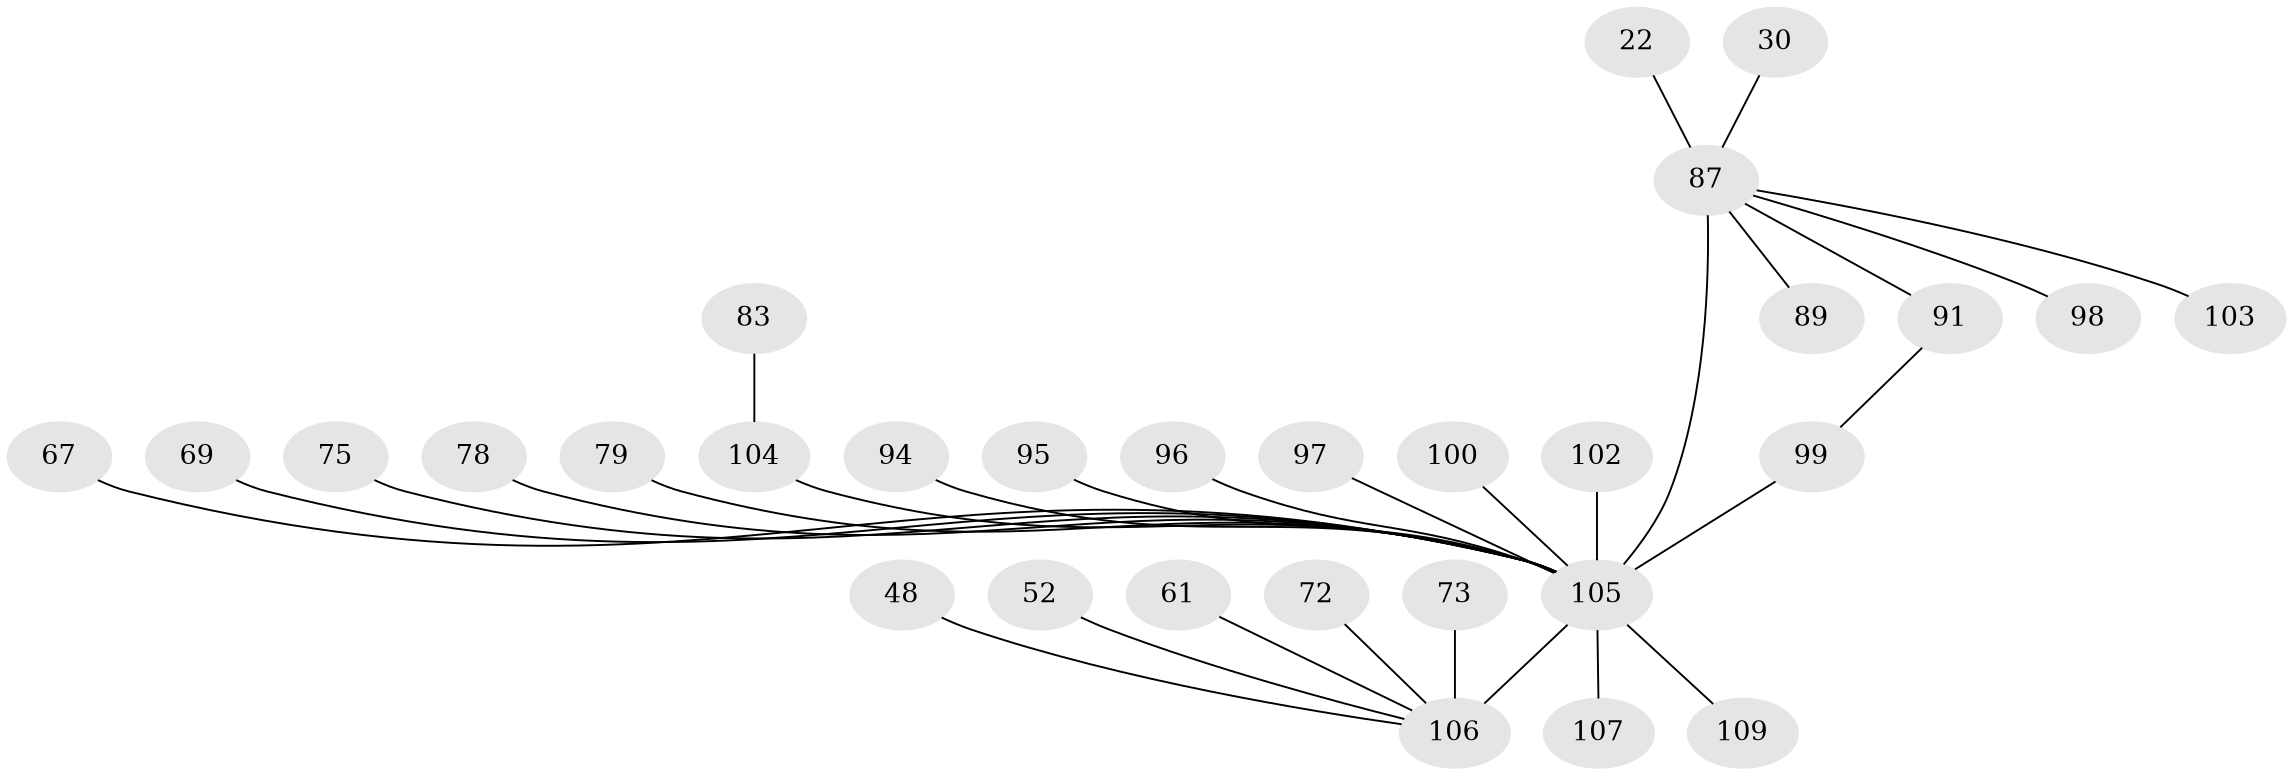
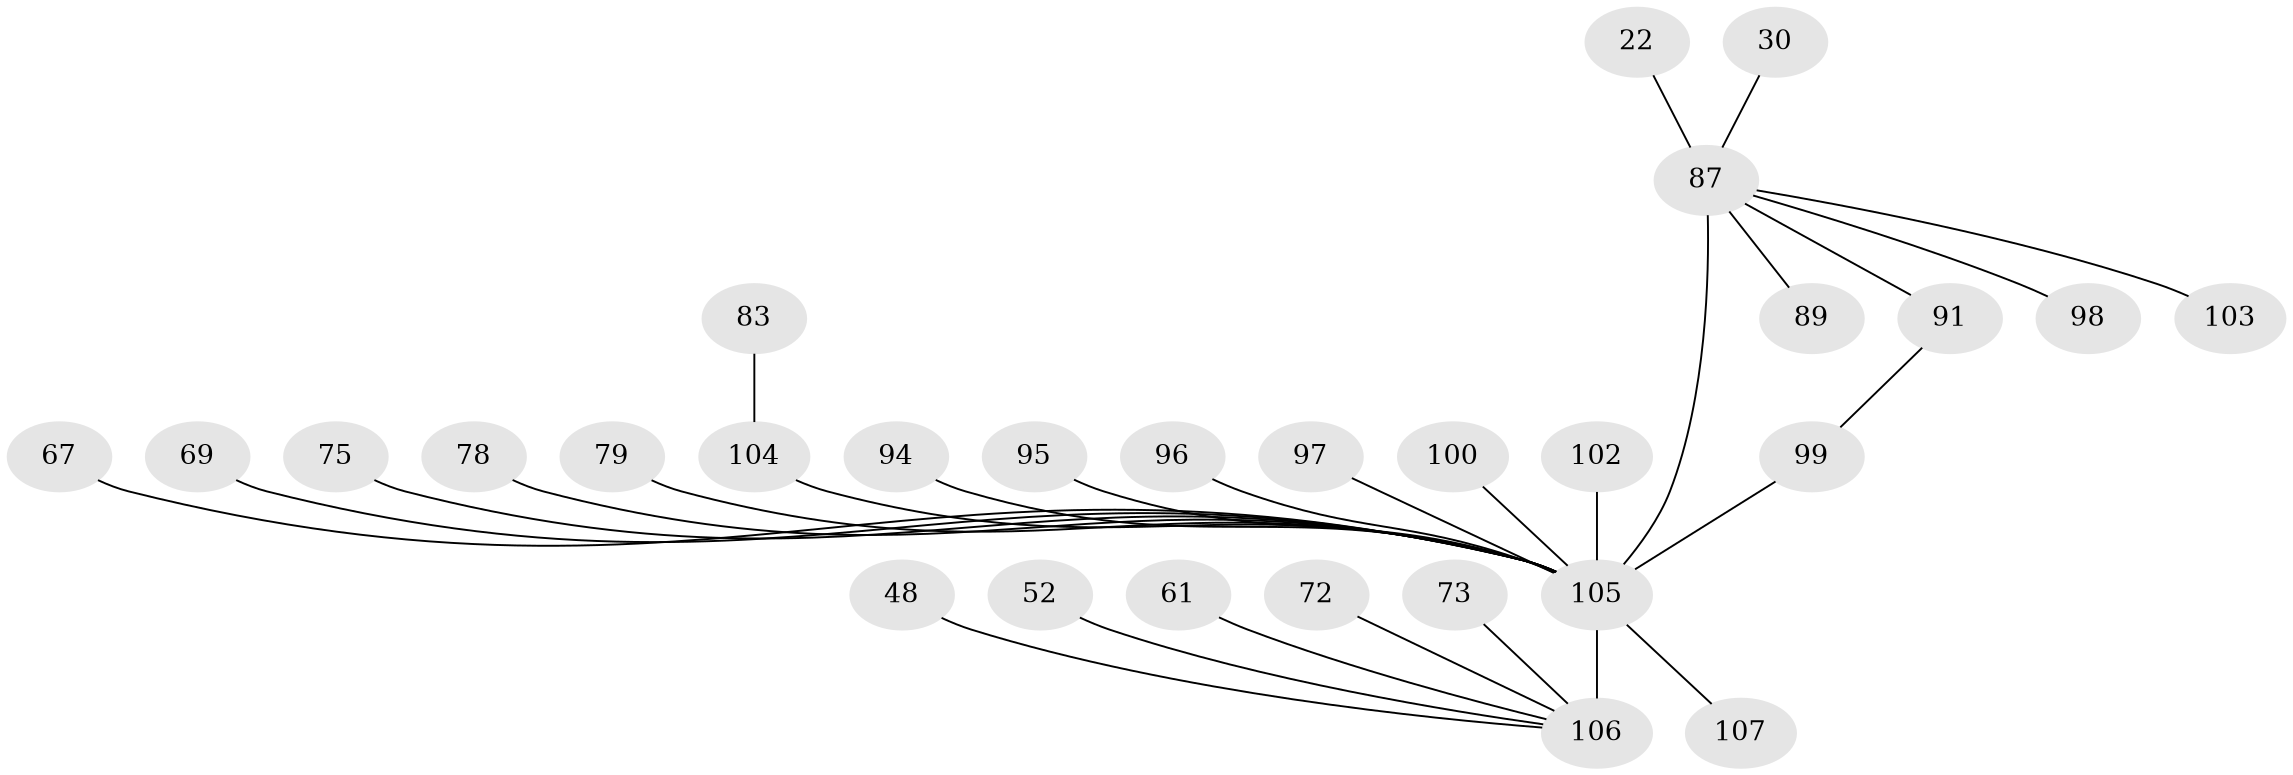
node "109": removed
